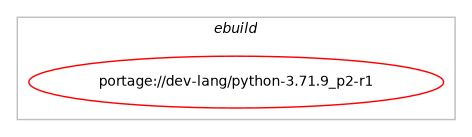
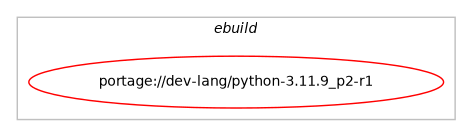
node "portage://dev-lang/python-3.71.9_p2-r1": label "portage://dev-lang/python-3.71.9_p2-r1" -> "portage://dev-lang/python-3.11.9_p2-r1"
